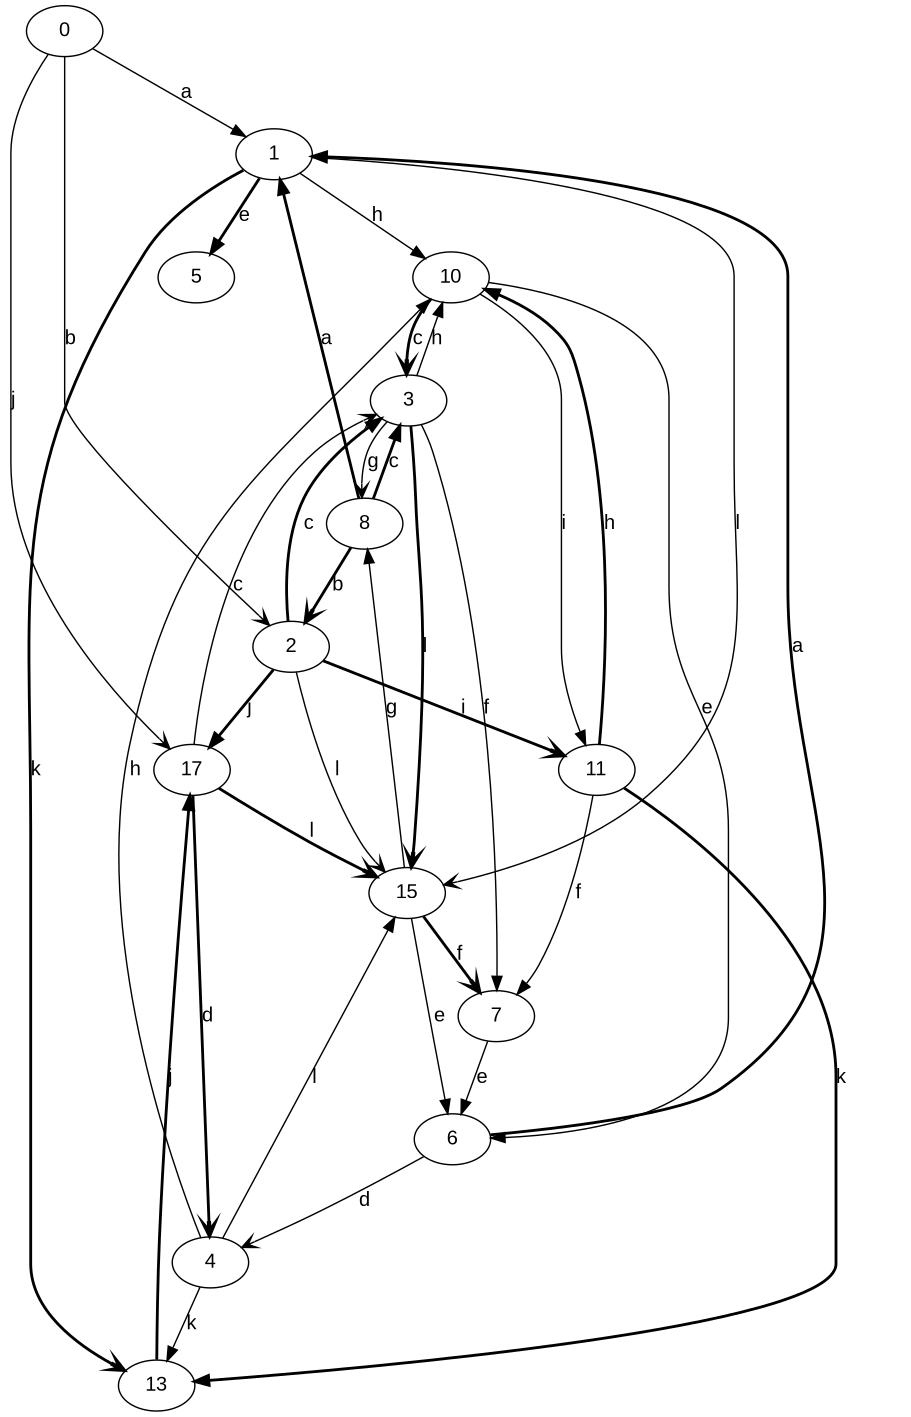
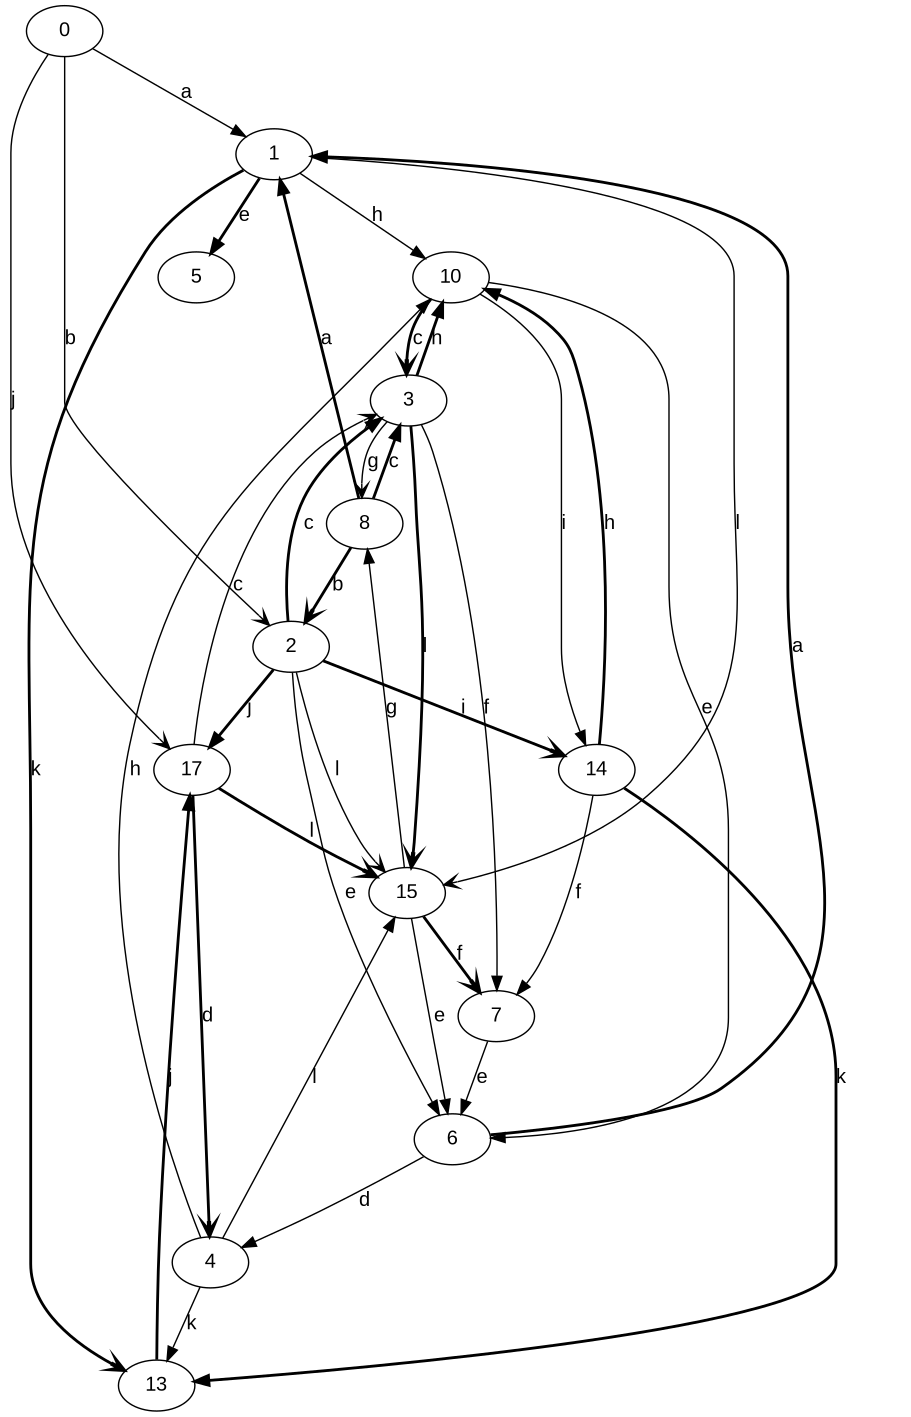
edge "3" -> "10": style solid -> bold
node "11": label "11" -> "14"
edge "2" -> "6": added, label "e"
edge "6" -> "4": arrowhead vee -> normal
